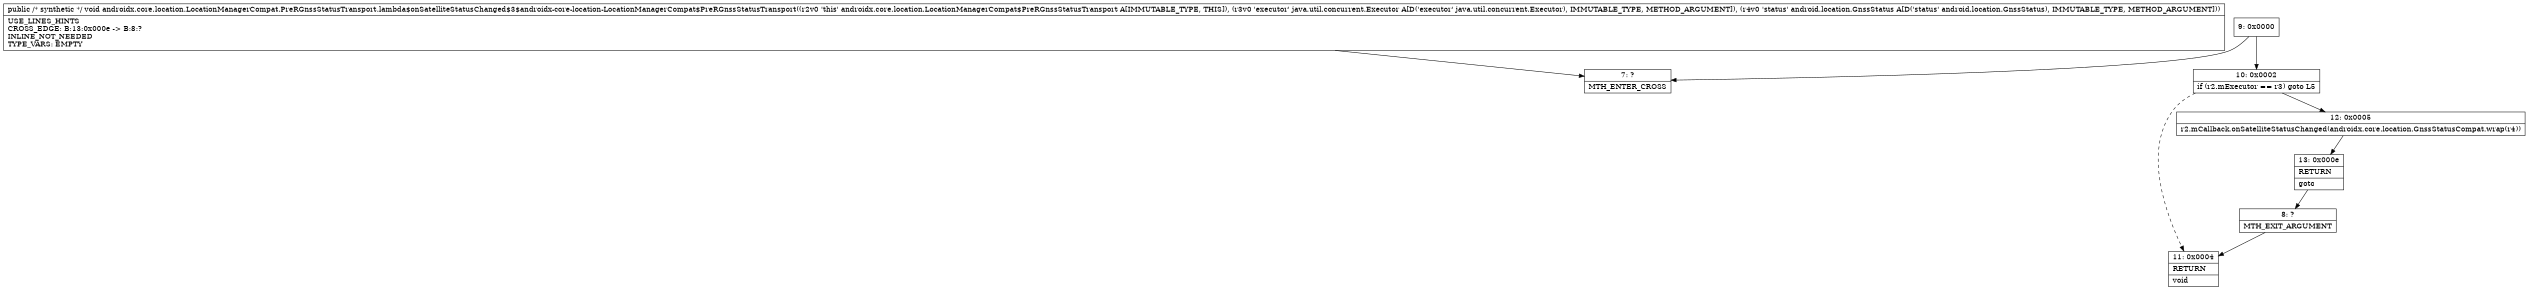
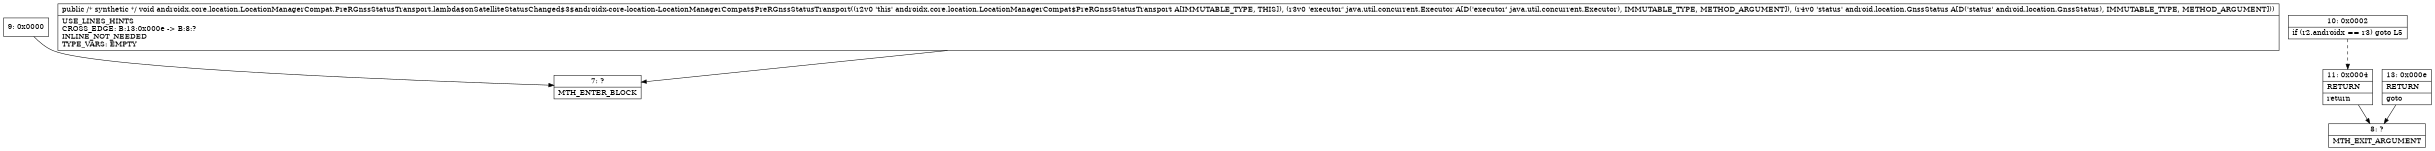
edge "9: 0x0000" -> "10: 0x0002": removed
node "7: ?": text "MTH_ENTER_CROSS" -> "MTH_ENTER_BLOCK"
node "10: 0x0002": text "if (r2.mExecutor == r3) goto L5" -> "if (r2.androidx == r3) goto L5"
node "12: 0x0005": removed
edge "8: ?" -> "11: 0x0004": reversed
node "11: 0x0004": text "void" -> "return"
